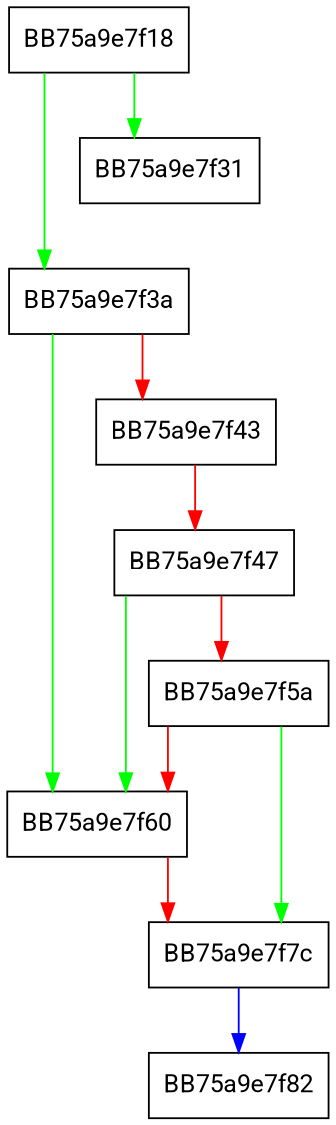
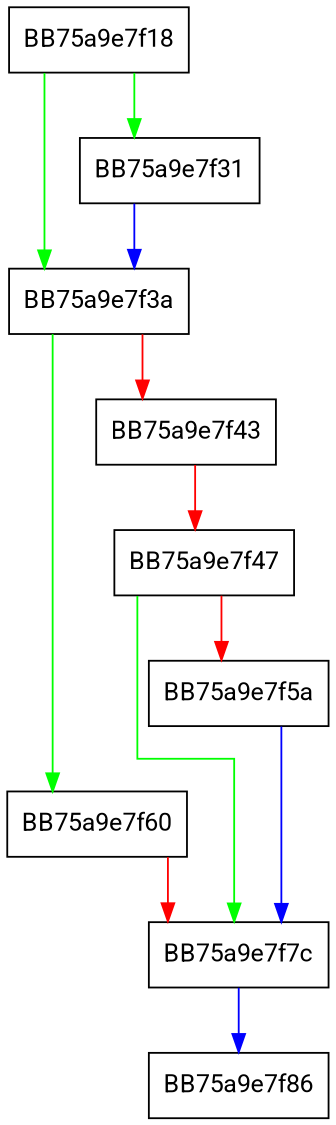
edge "BB75a9e7f31" -> "BB75a9e7f3a": added
edge "BB75a9e7f47" -> "BB75a9e7f60": now "BB75a9e7f47" -> "BB75a9e7f7c"
edge "BB75a9e7f5a" -> "BB75a9e7f60": removed
edge "BB75a9e7f5a" -> "BB75a9e7f7c": color green -> blue
node "BB75a9e7f82": label "BB75a9e7f82" -> "BB75a9e7f86"
